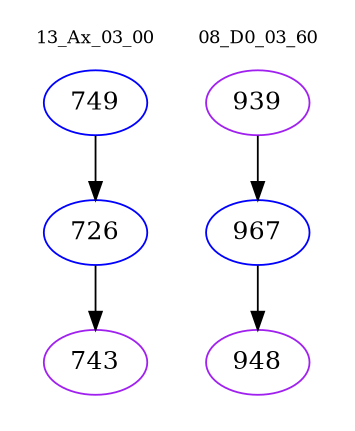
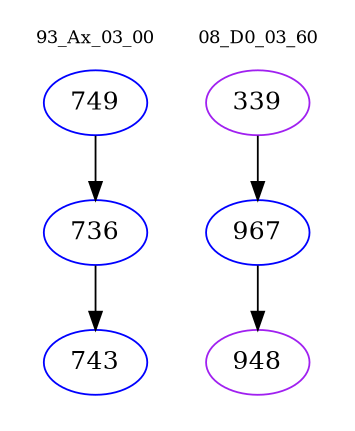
cluster "13_Ax_03_00": label "13_Ax_03_00" -> "93_Ax_03_00"
node "939": label "939" -> "339"
node "726": label "726" -> "736"
node "743": color purple -> blue
